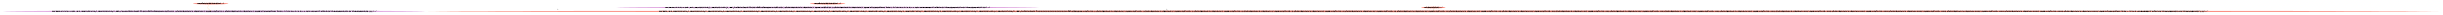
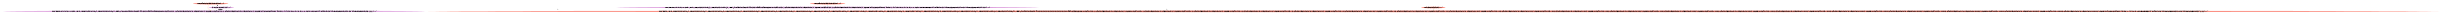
node "Map<String,Object> queryContext@@@2@@@['0', '1', '0']": added
